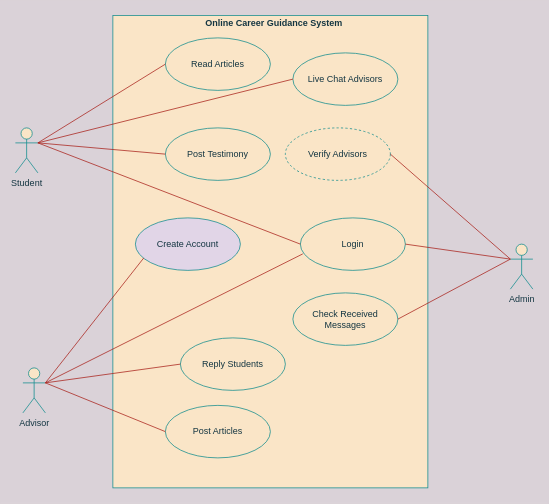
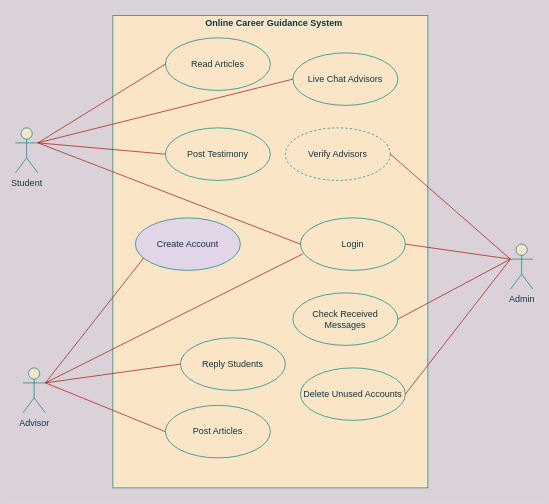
edge "Admin" -- "Delete Unused Accounts": added
node "Delete Unused Accounts": added
